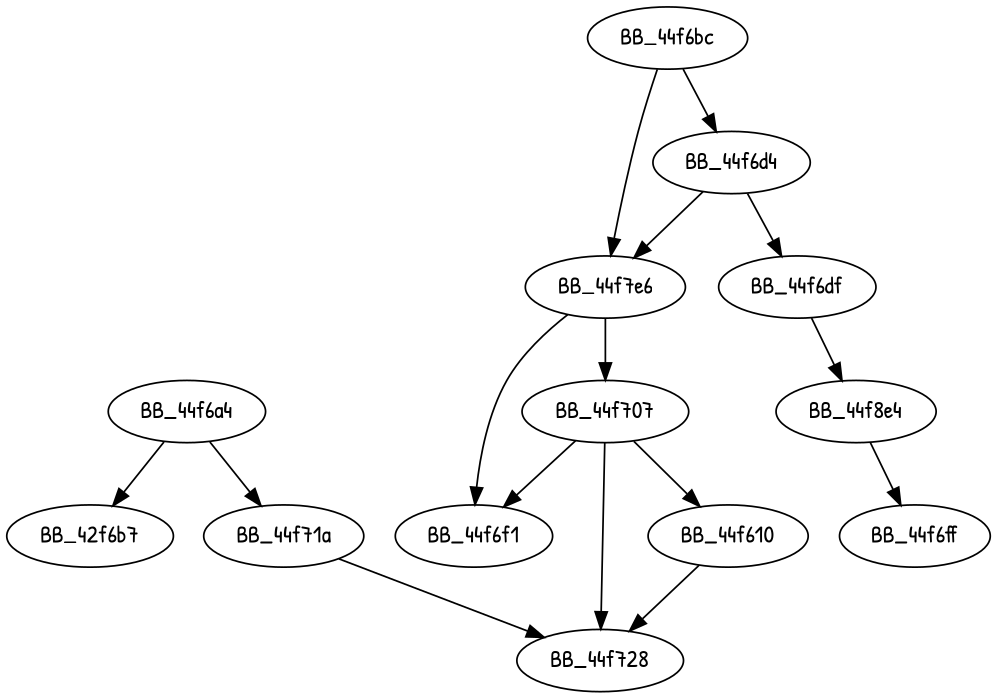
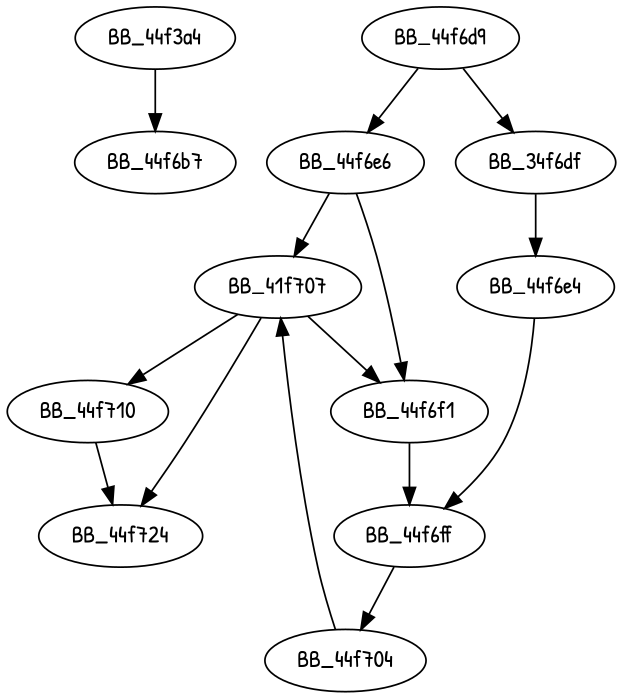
node "BB_44f6bc": removed
node "BB_44f6d4": label "BB_44f6d4" -> "BB_44f6d9"
node "BB_44f7e6": label "BB_44f7e6" -> "BB_44f6e6"
node "BB_44f6df": label "BB_44f6df" -> "BB_34f6df"
node "BB_44f6a4": label "BB_44f6a4" -> "BB_44f3a4"
node "BB_44f707": label "BB_44f707" -> "BB_41f707"
node "BB_44f8e4": label "BB_44f8e4" -> "BB_44f6e4"
edge "BB_44f6f1" -> "BB_44f6ff": added
node "BB_42f6b7": label "BB_42f6b7" -> "BB_44f6b7"
node "BB_44f71a": removed
node "BB_44f610": label "BB_44f610" -> "BB_44f710"
node "BB_44f704": added
node "BB_44f728": label "BB_44f728" -> "BB_44f724"
